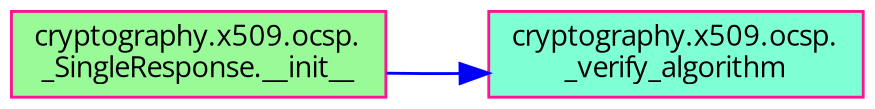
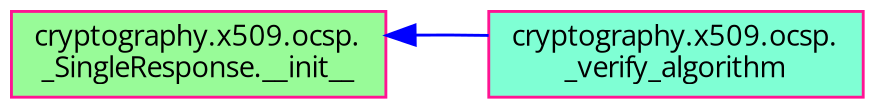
edge "cryptography.x509.ocsp. _SingleResponse.__init__" -> "cryptography.x509.ocsp. _verify_algorithm": reversed
